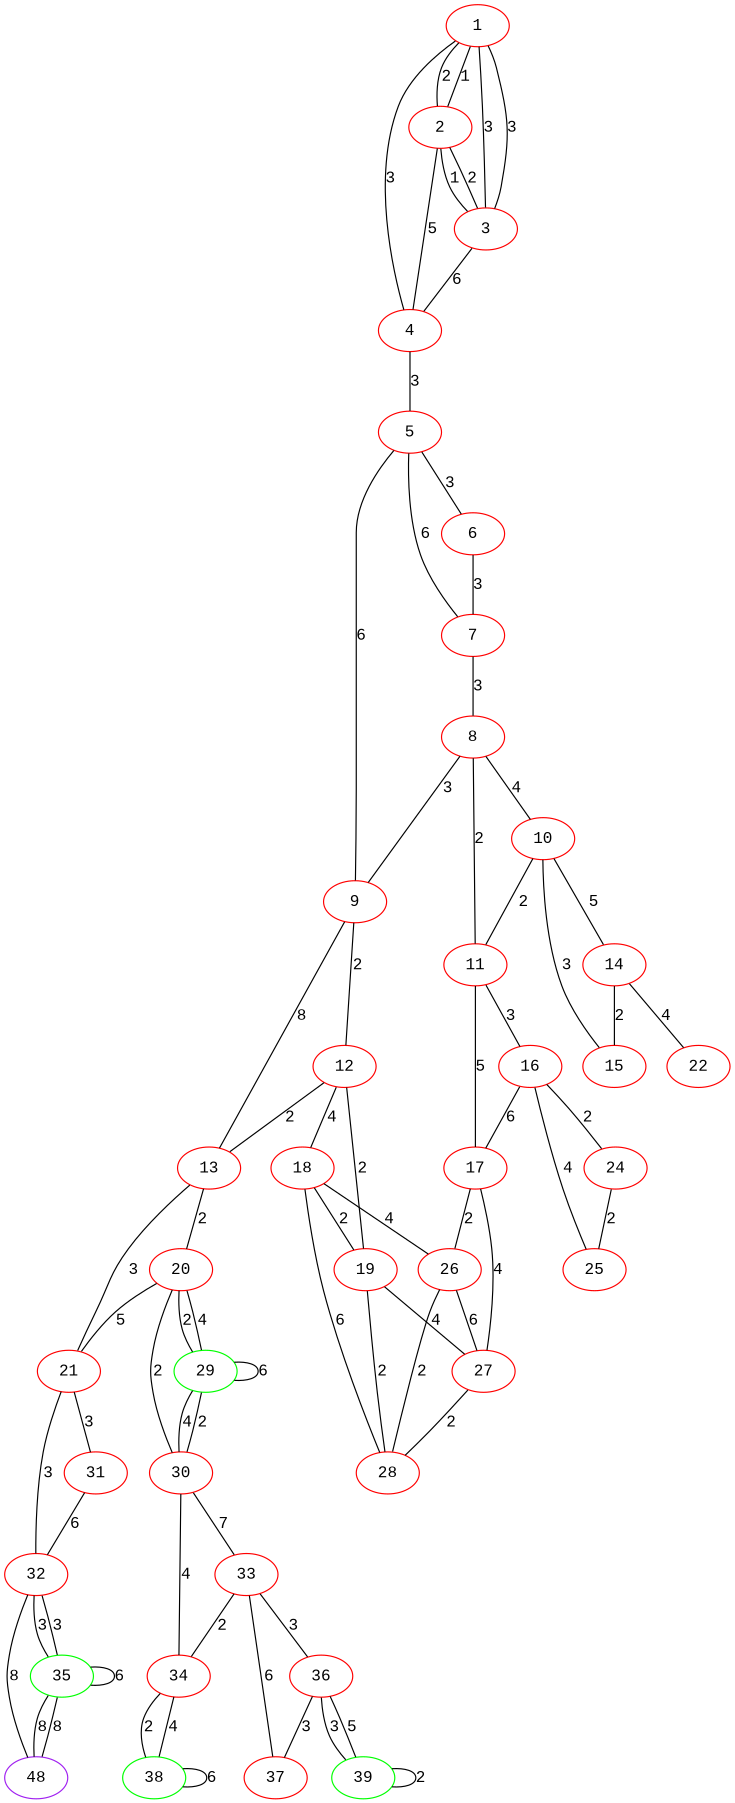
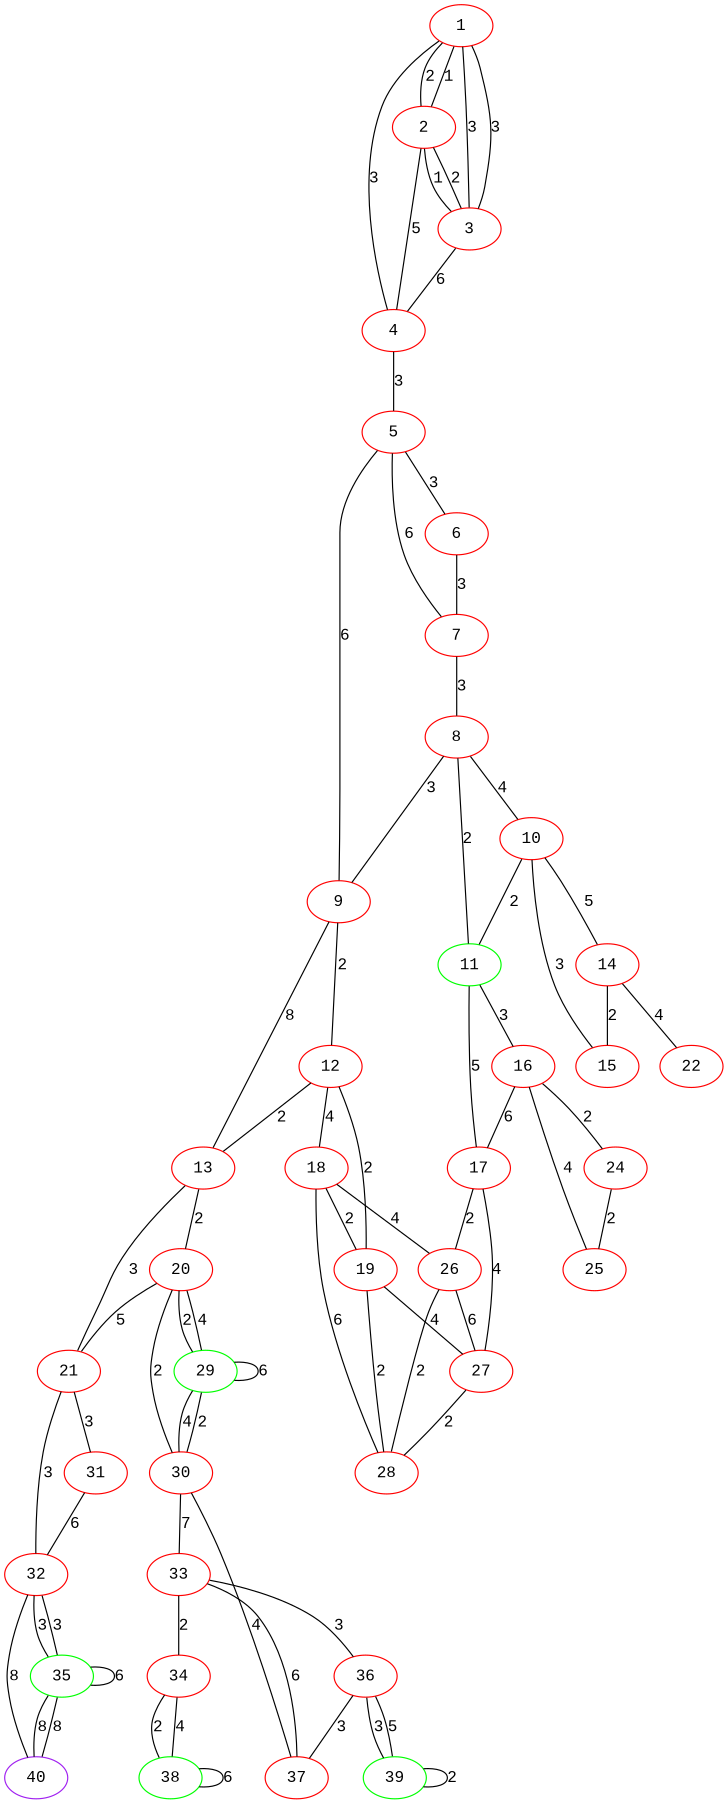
node "11": color red -> green
edge "30" -- "34": now "30" -- "37"
node "48": label "48" -> "40"
